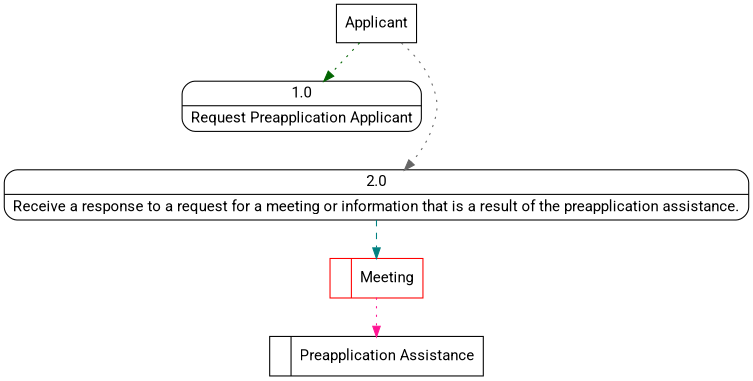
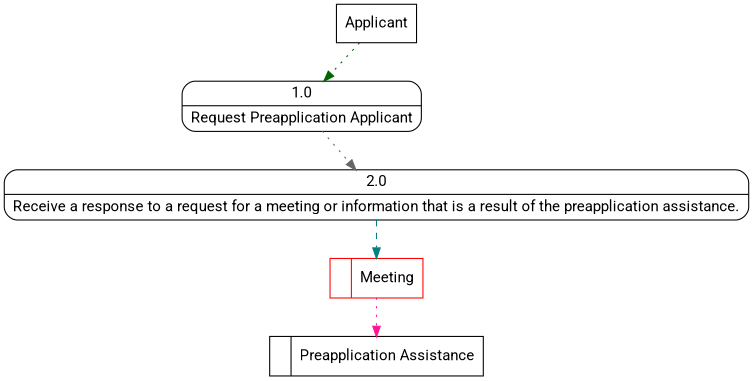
edge "Applicant" -> "2.0": now "1.0" -> "2.0"
